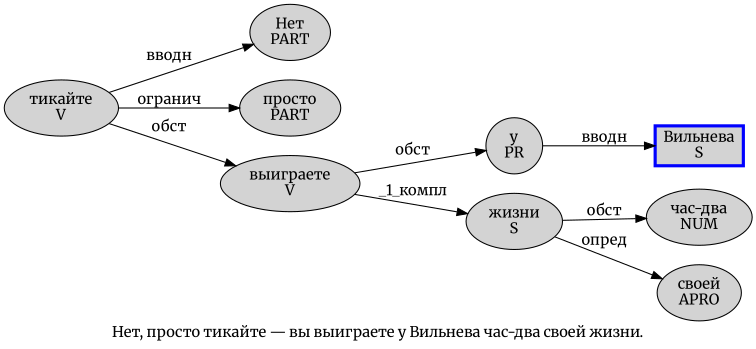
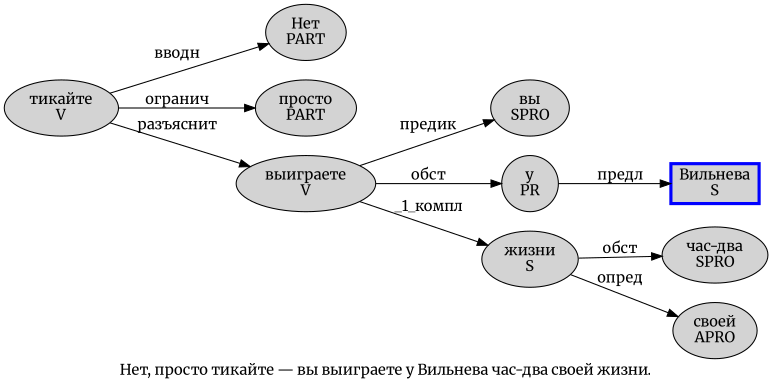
node "вы SPRO": added
edge "тикайте V" -> "выиграете V": label "обст" -> "разъяснит"
edge "у PR" -> "Вильнева S": label "вводн" -> "предл"
node "час-два NUM": label "час-два NUM" -> "час-два SPRO"
